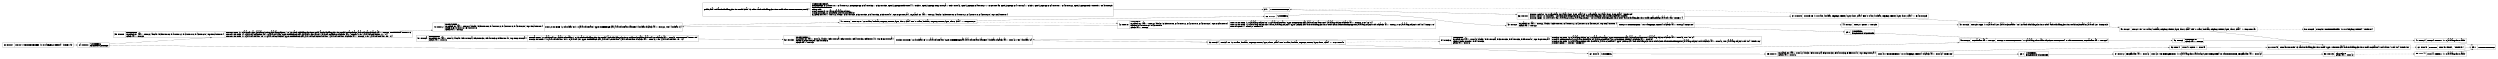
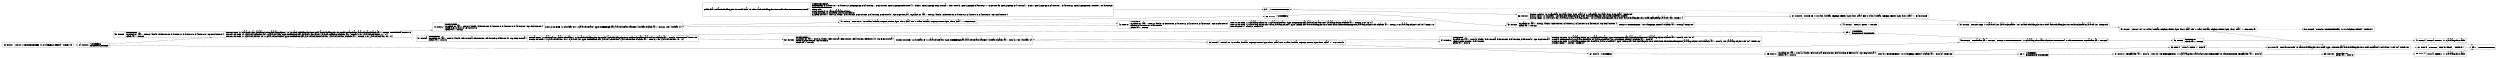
edge "43: 0x0020" -> "65: ?": now "51: 0x002a" -> "65: ?"
node "46: 0x0023": text "MTH_LEAVE" -> "TRY_LEAVE"
node "58: 0x0043": text "TRY_LEAVE" -> "BACK_LEAVE"
